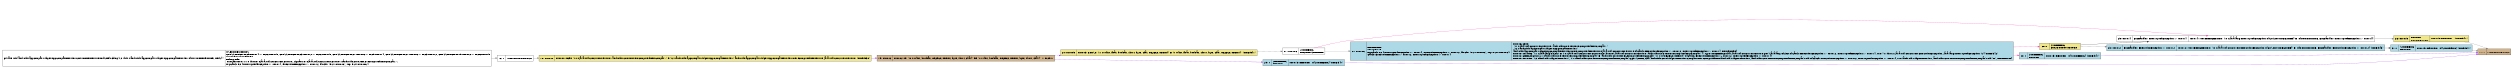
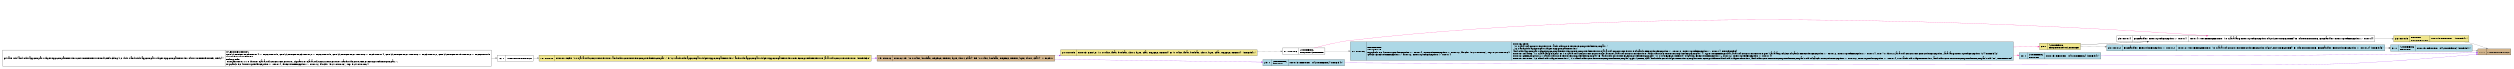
node "28: ?": text "EXC_BOTTOM_BLOCK" -> "EXC_BOTTOM_SPLITTER"
